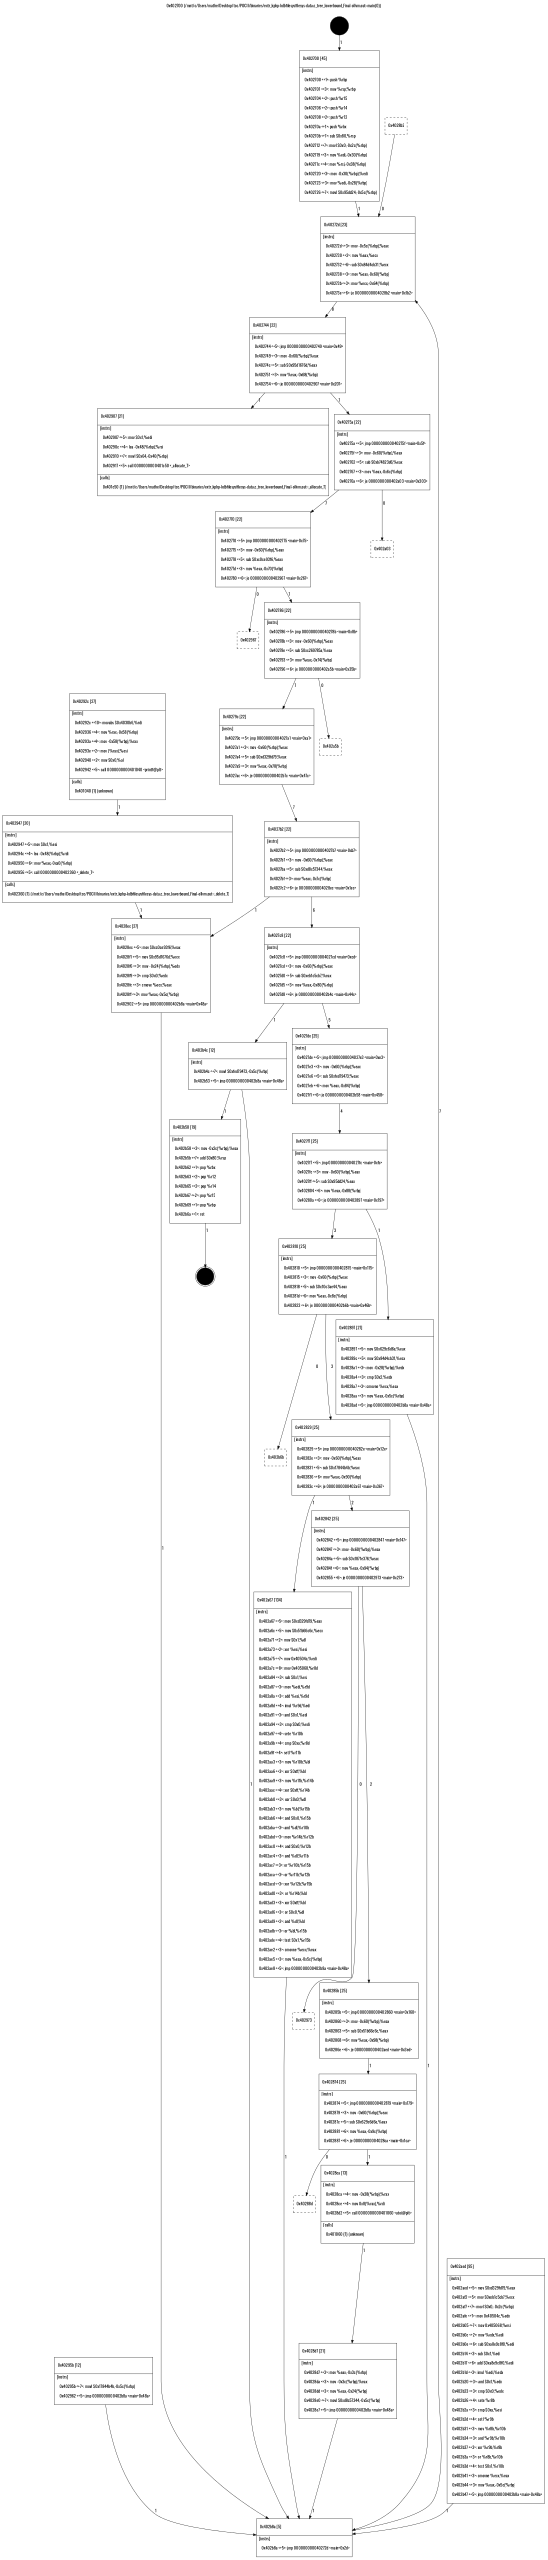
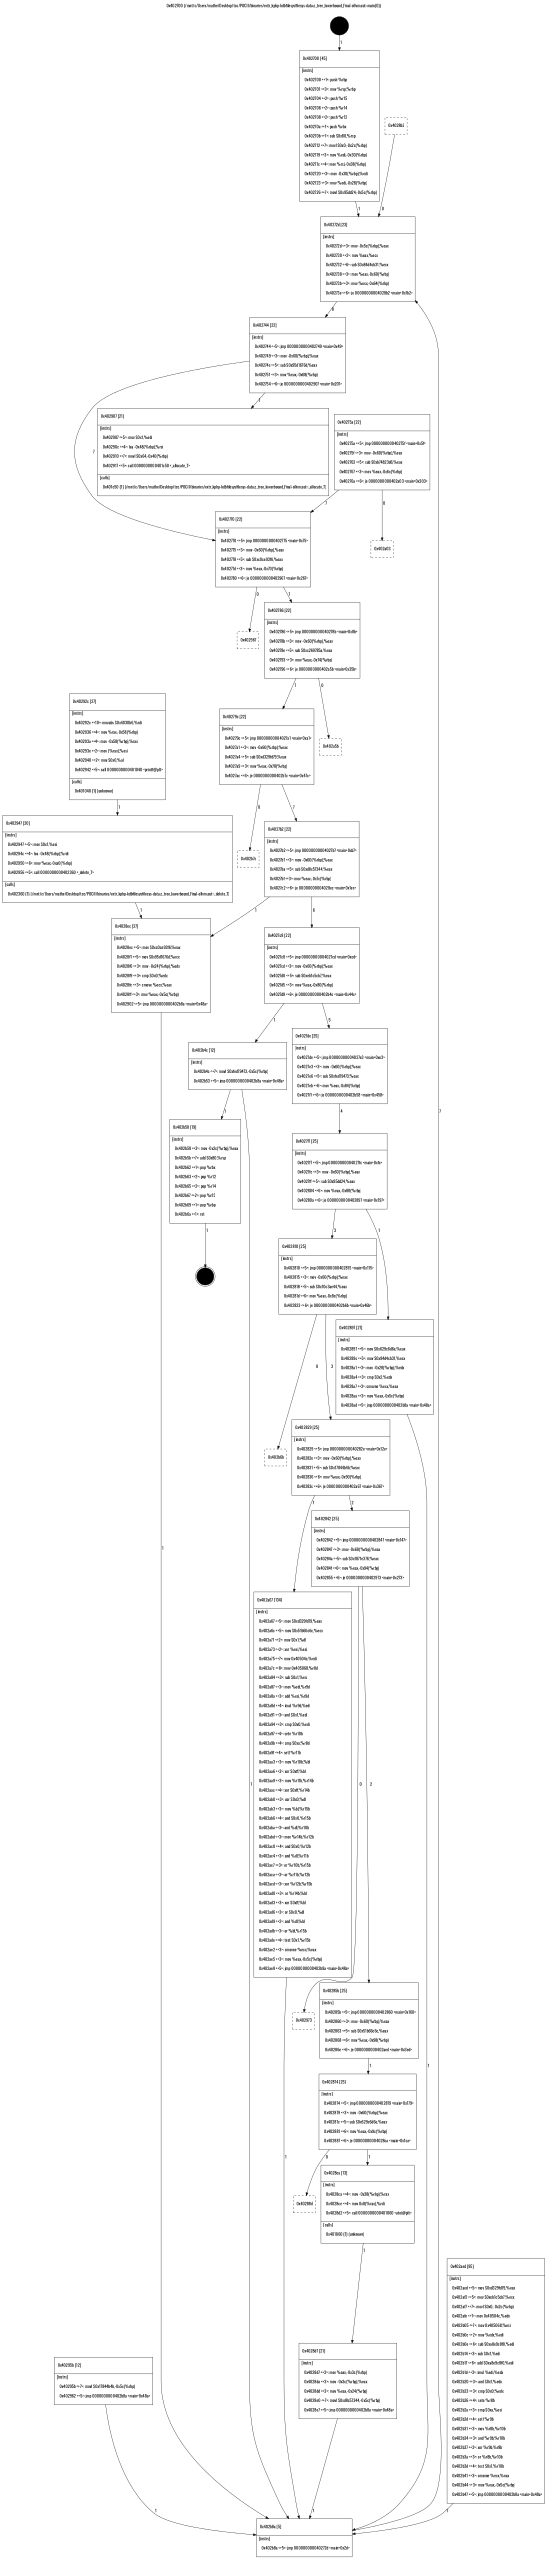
edge "0x402744 [22]" -> "0x40275a [22]": now "0x402744 [22]" -> "0x402770 [22]"
node "0x402b7c": added
